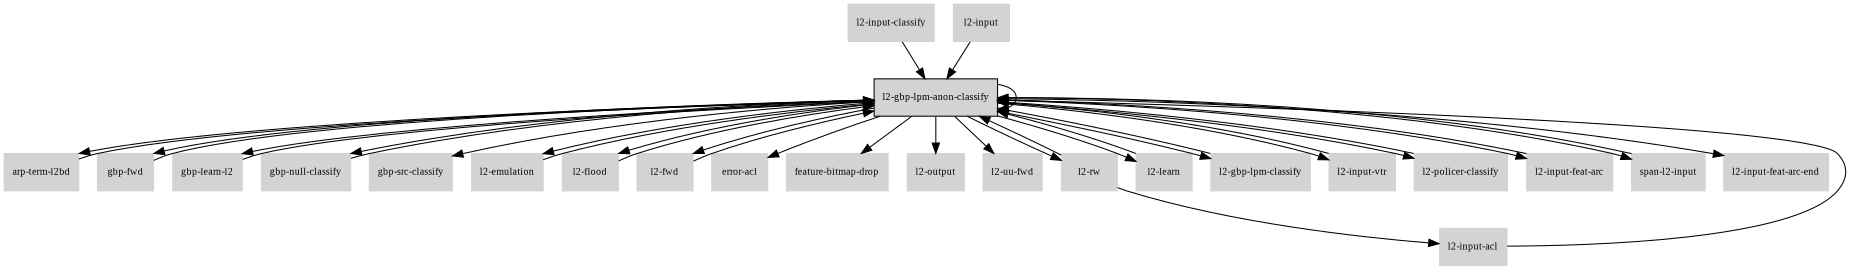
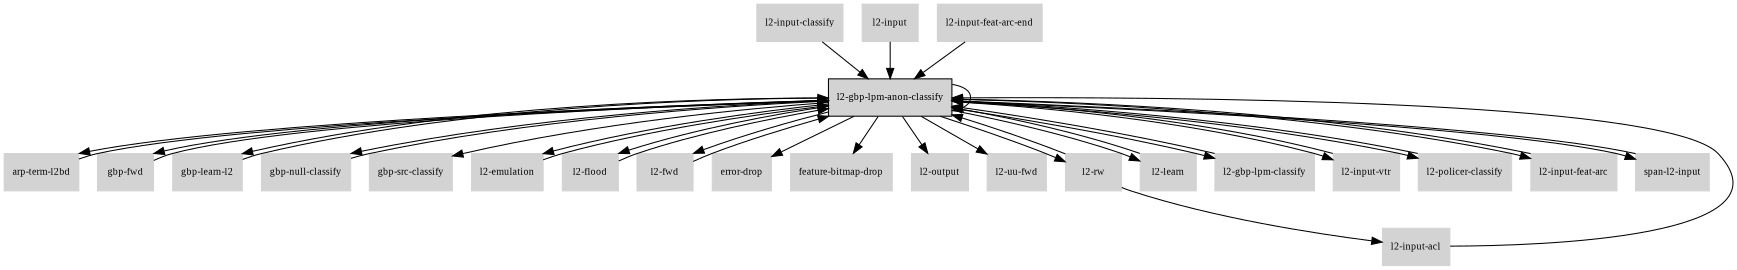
edge "l2-gbp-lpm-anon-classify" -> "l2-input-feat-arc-end": reversed
node "error-acl": label "error-acl" -> "error-drop"
